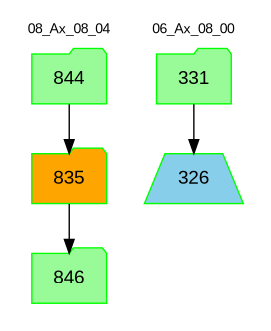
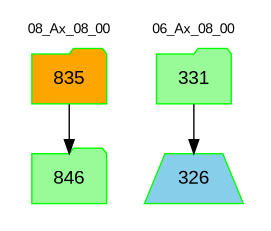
cluster "08_Ax_08_04": label "08_Ax_08_04" -> "08_Ax_08_00"
node "844": removed
